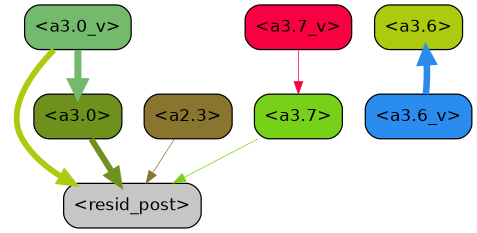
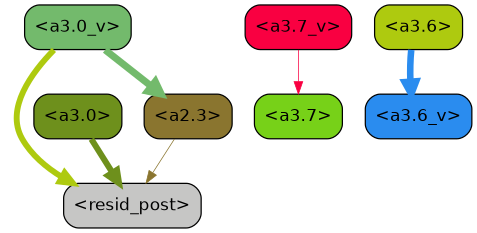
edge "<a3.0_v>" -> "<a3.0>": now "<a3.0_v>" -> "<a2.3>"
edge "<a3.6_v>" -> "<a3.6>": reversed
edge "<a3.7>" -> "<resid_post>": removed
